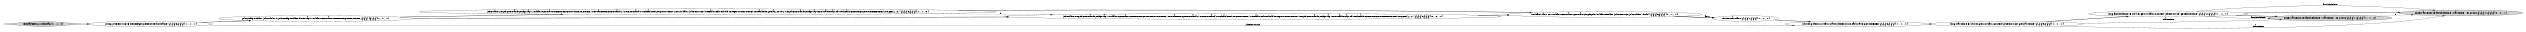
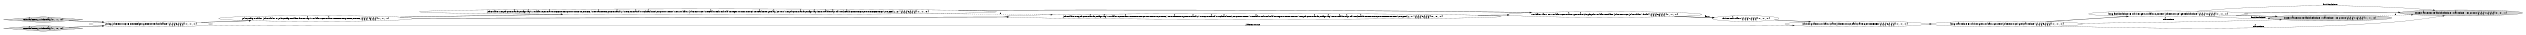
node "testTaskRetryWithDelay['1', '0', '0']": added
